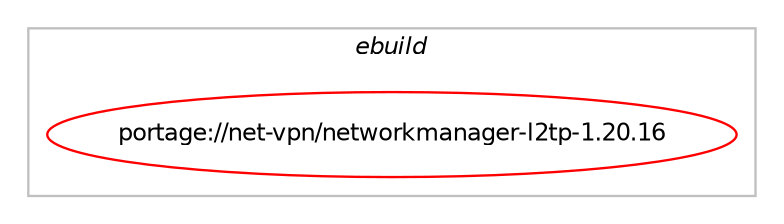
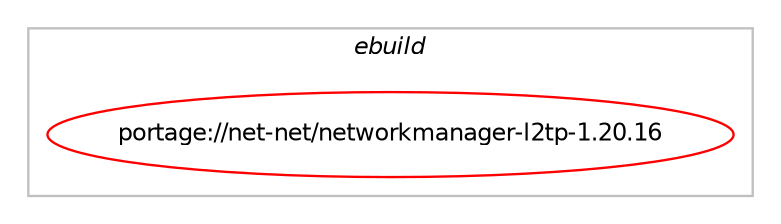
node "portage://net-vpn/networkmanager-l2tp-1.20.16": label "portage://net-vpn/networkmanager-l2tp-1.20.16" -> "portage://net-net/networkmanager-l2tp-1.20.16"
